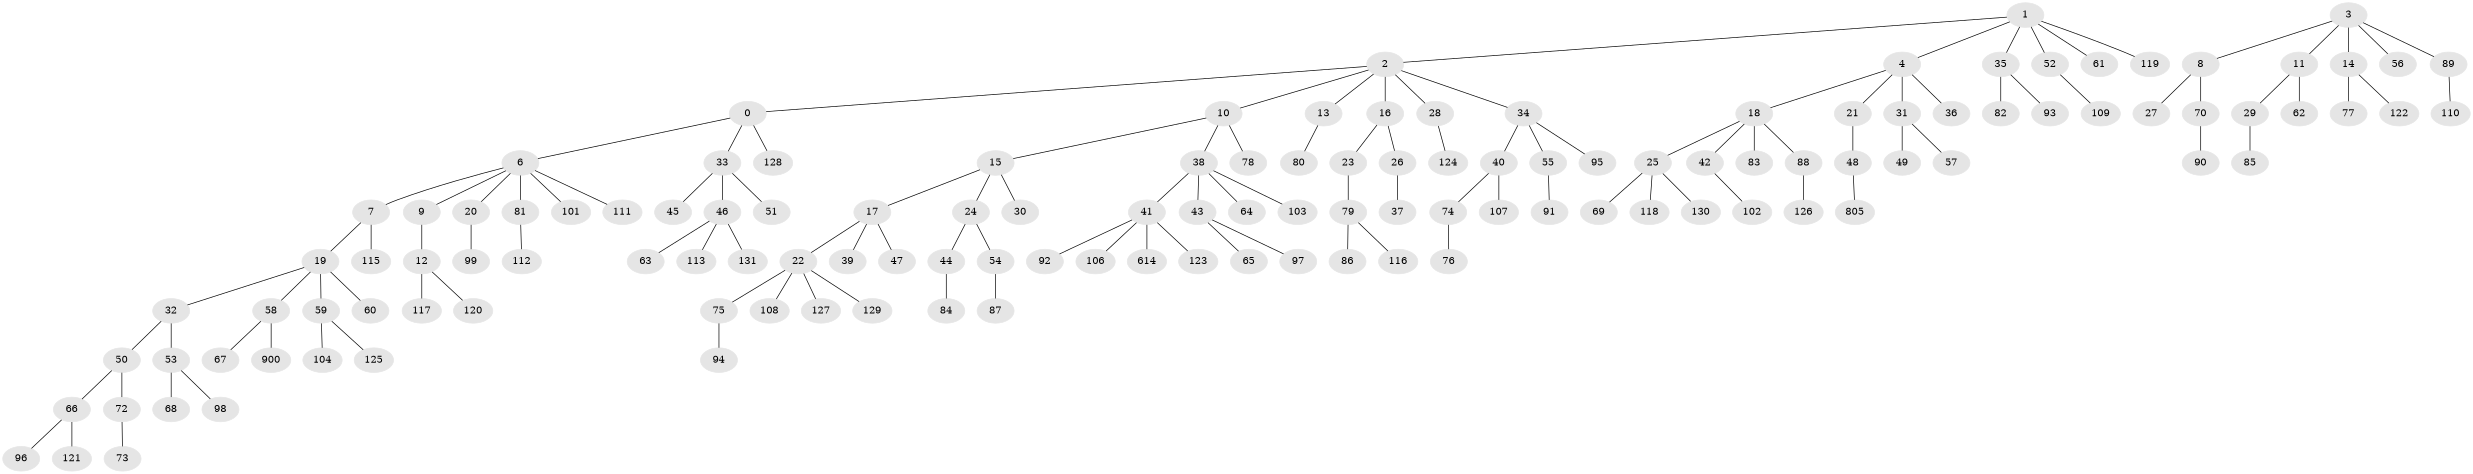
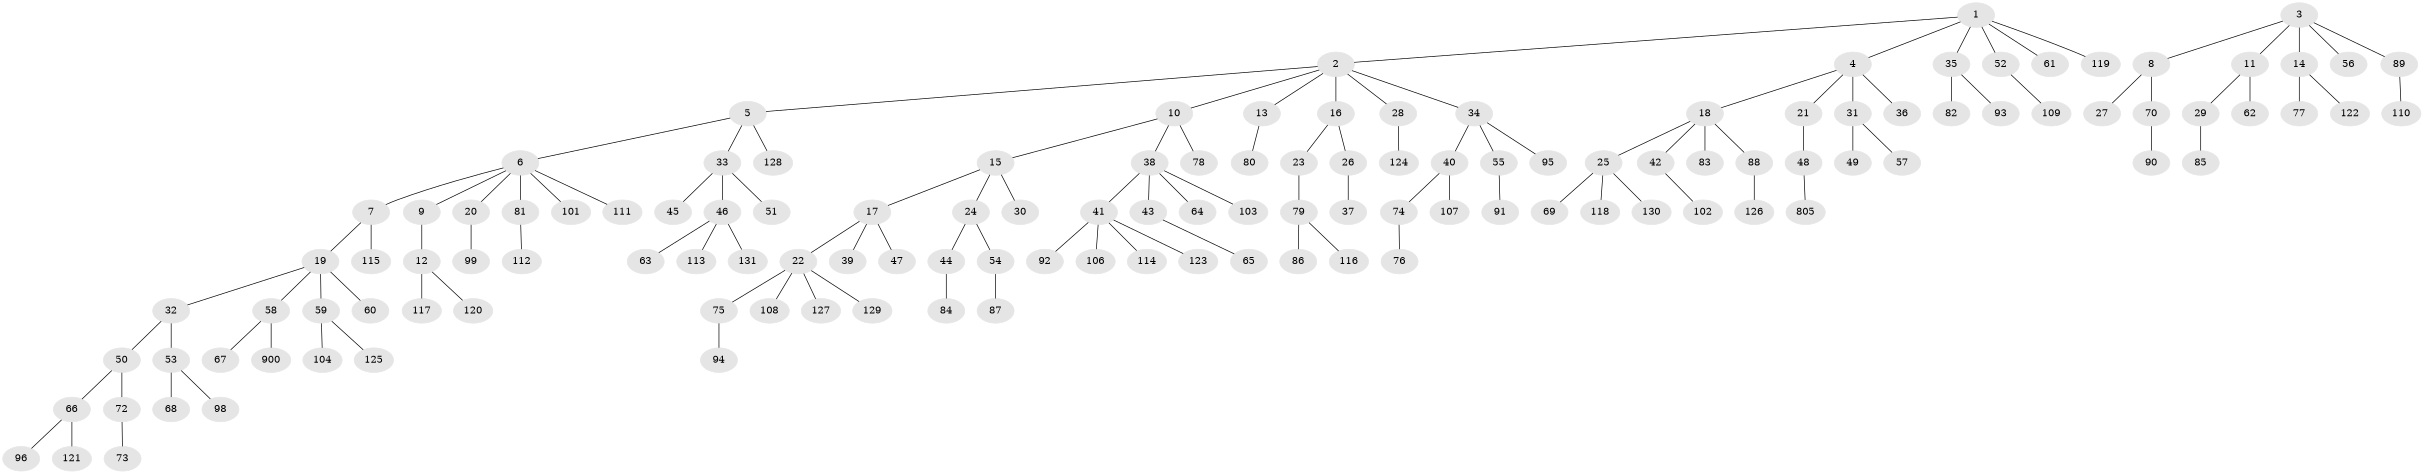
node "0": label "0" -> "5"
node "614": label "614" -> "114"
node "97": removed
